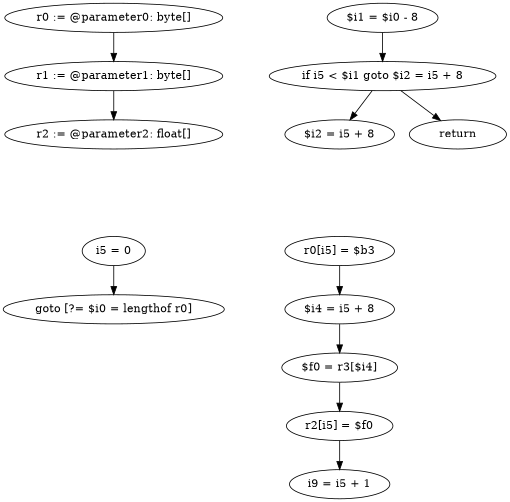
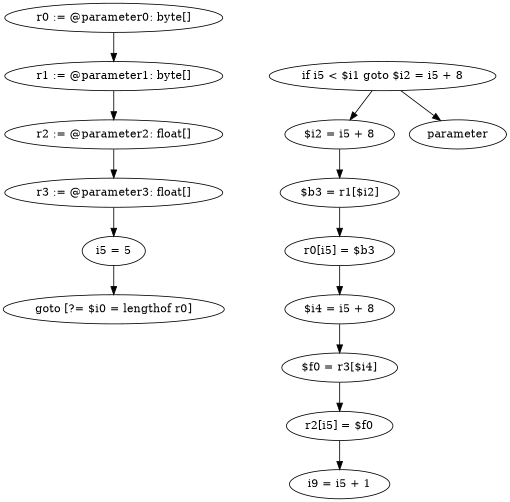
node "$i1 = $i0 - 8": removed
node "return": label "return" -> "parameter"
node "r3 := @parameter3: float[]": added
node "$b3 = r1[$i2]": added
node "i5 = 0": label "i5 = 0" -> "i5 = 5"
